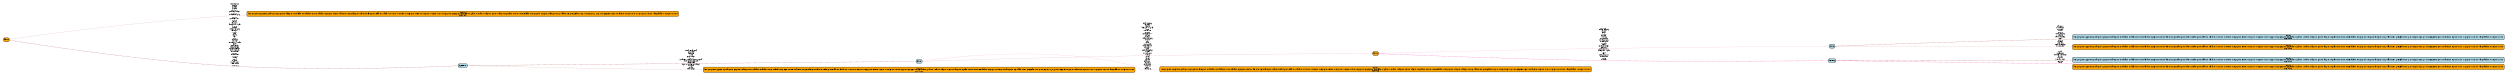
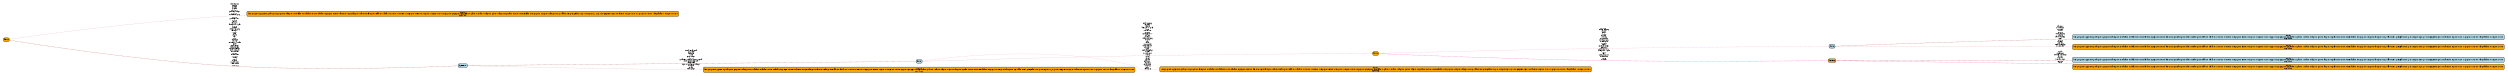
node "RELIG16": fillcolor lightblue -> orange
